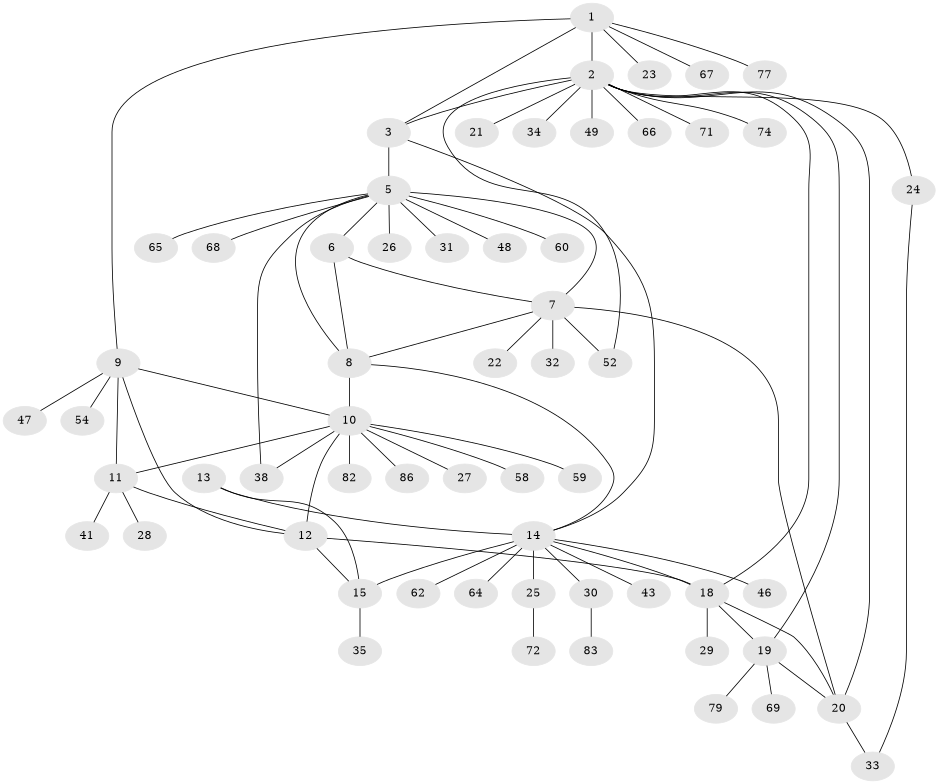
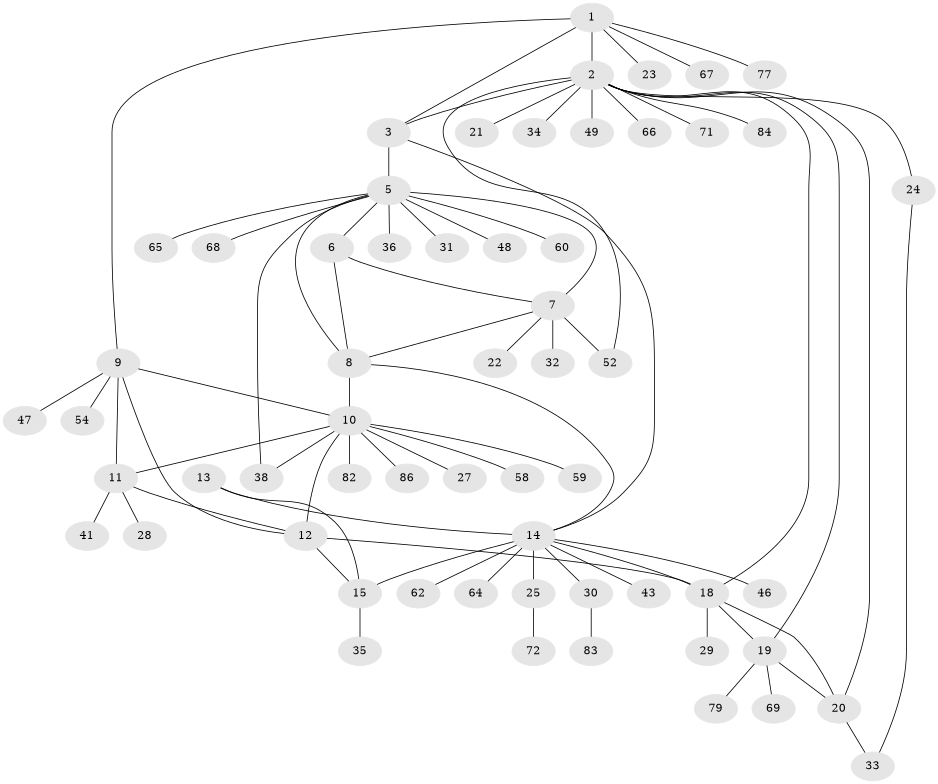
node "74": label "74" -> "84"
node "26": label "26" -> "36"
edge "7" -- "20": removed
